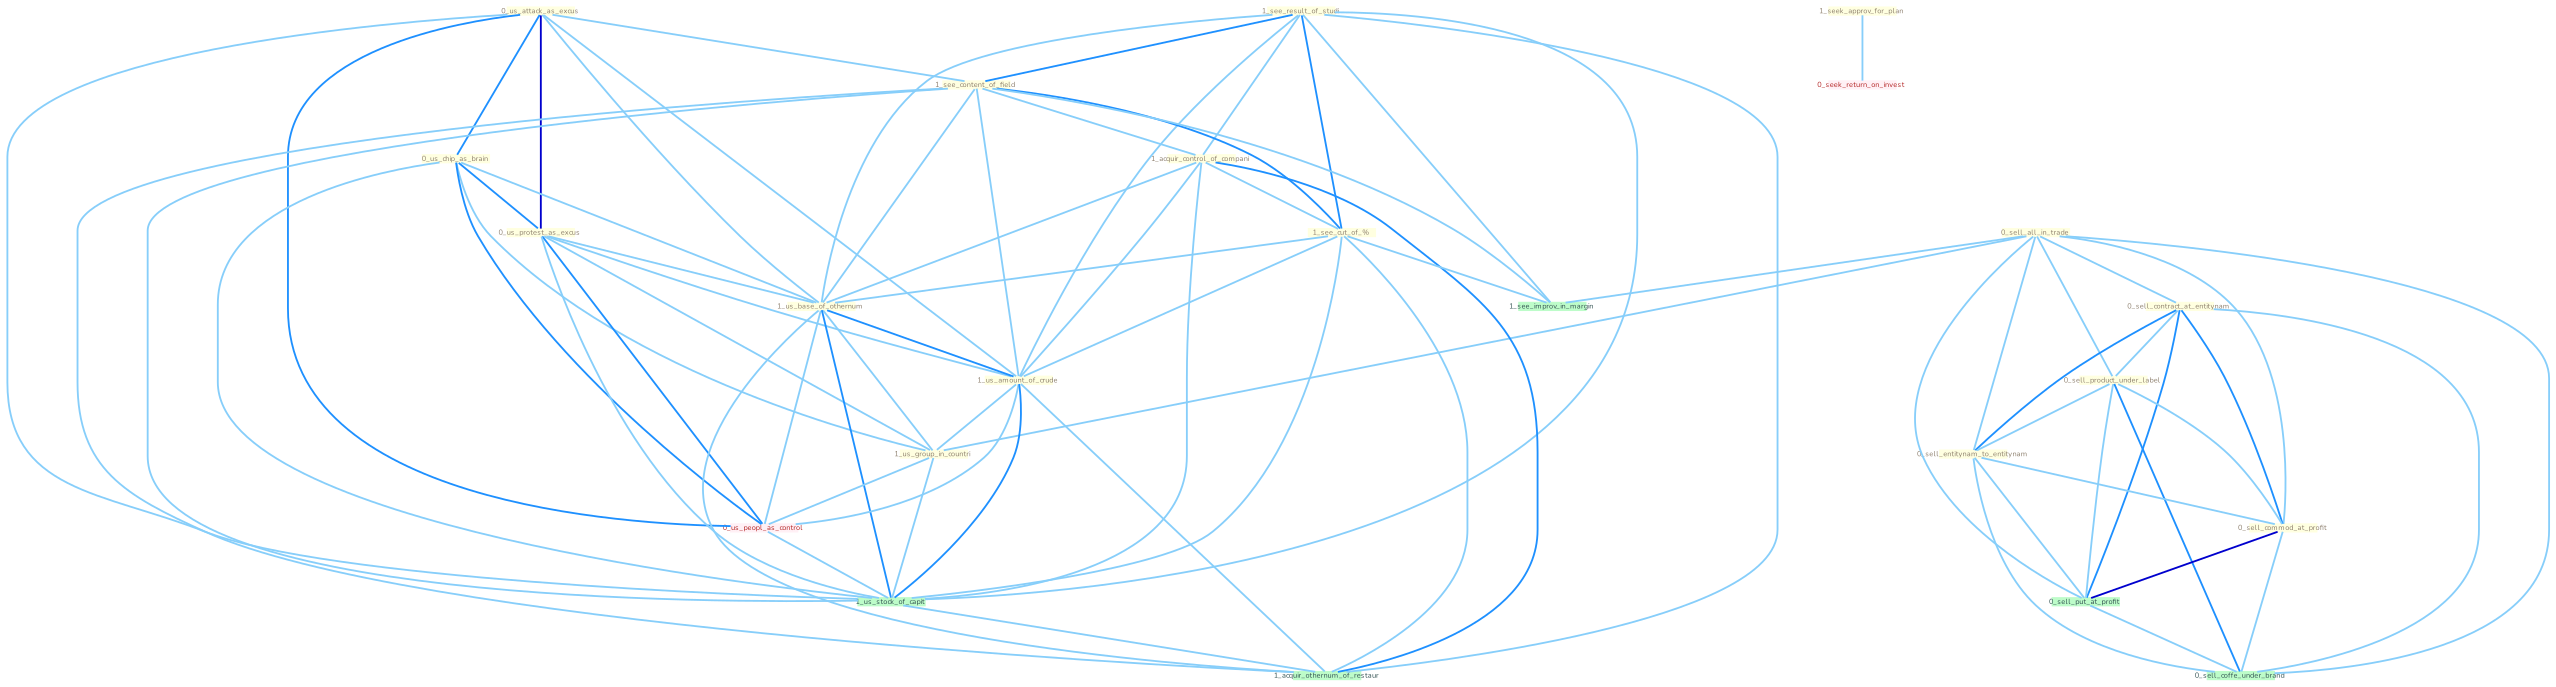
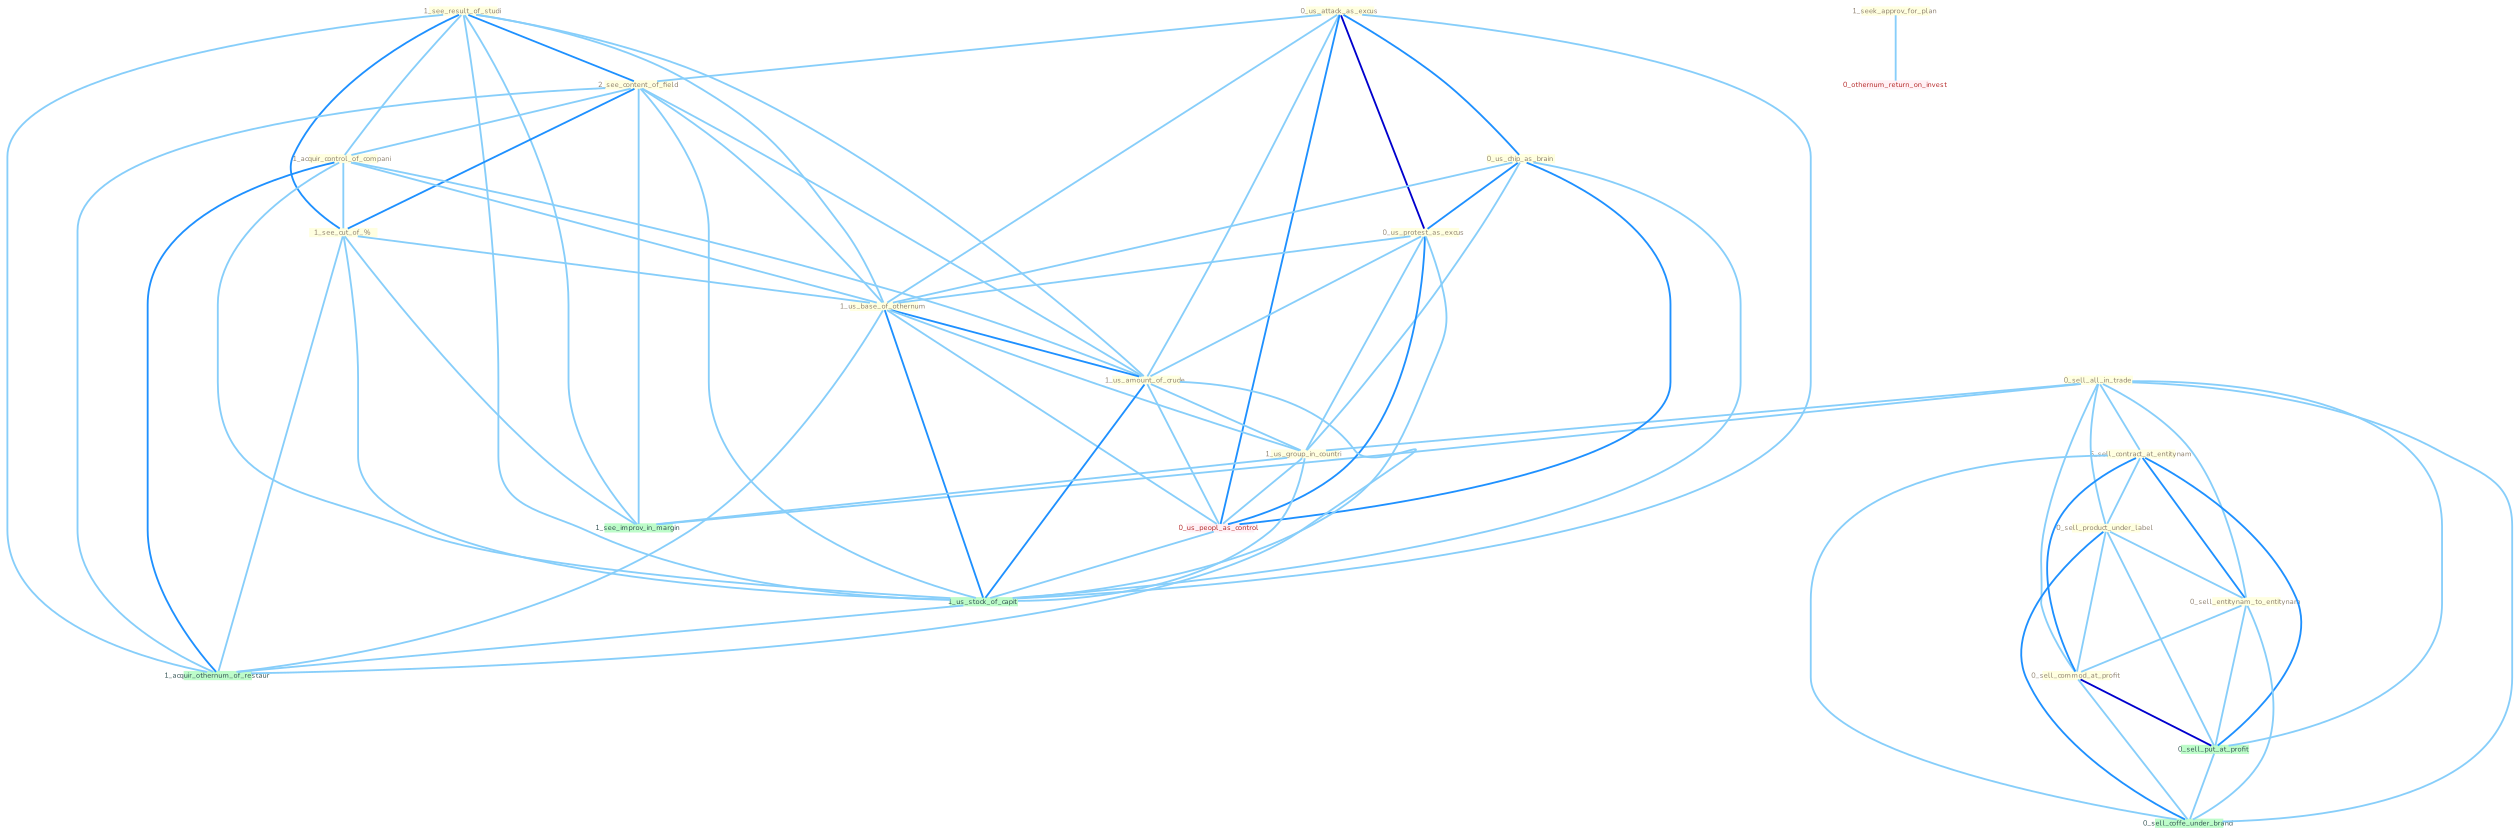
node "1_see_content_of_field": label "1_see_content_of_field" -> "2_see_content_of_field"
node "0_seek_return_on_invest": label "0_seek_return_on_invest" -> "0_othernum_return_on_invest"
node "0_sell_contract_at_entitynam": label "0_sell_contract_at_entitynam" -> "6_sell_contract_at_entitynam"
edge "1_see_cut_of_%" -- "1_us_amount_of_crude": removed
edge "1_us_group_in_countri" -- "1_see_improv_in_margin": added
